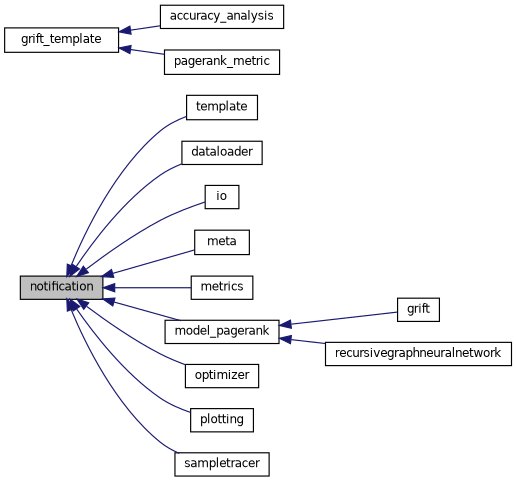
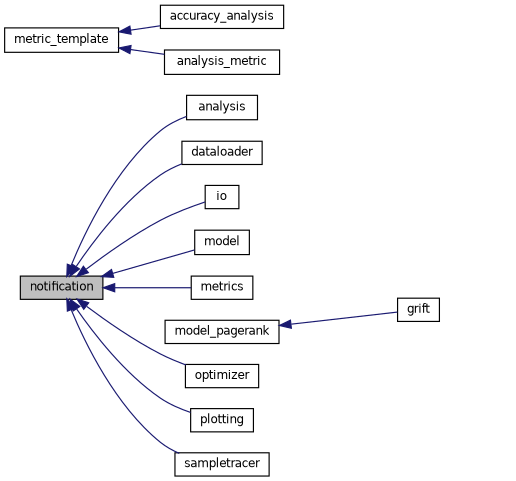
node "grift_template": label "grift_template" -> "metric_template"
node "pagerank_metric": label "pagerank_metric" -> "analysis_metric"
node "template": label "template" -> "analysis"
node "meta": label "meta" -> "model"
edge "model_pagerank" -> "notification": removed
node "recursivegraphneuralnetwork": removed
